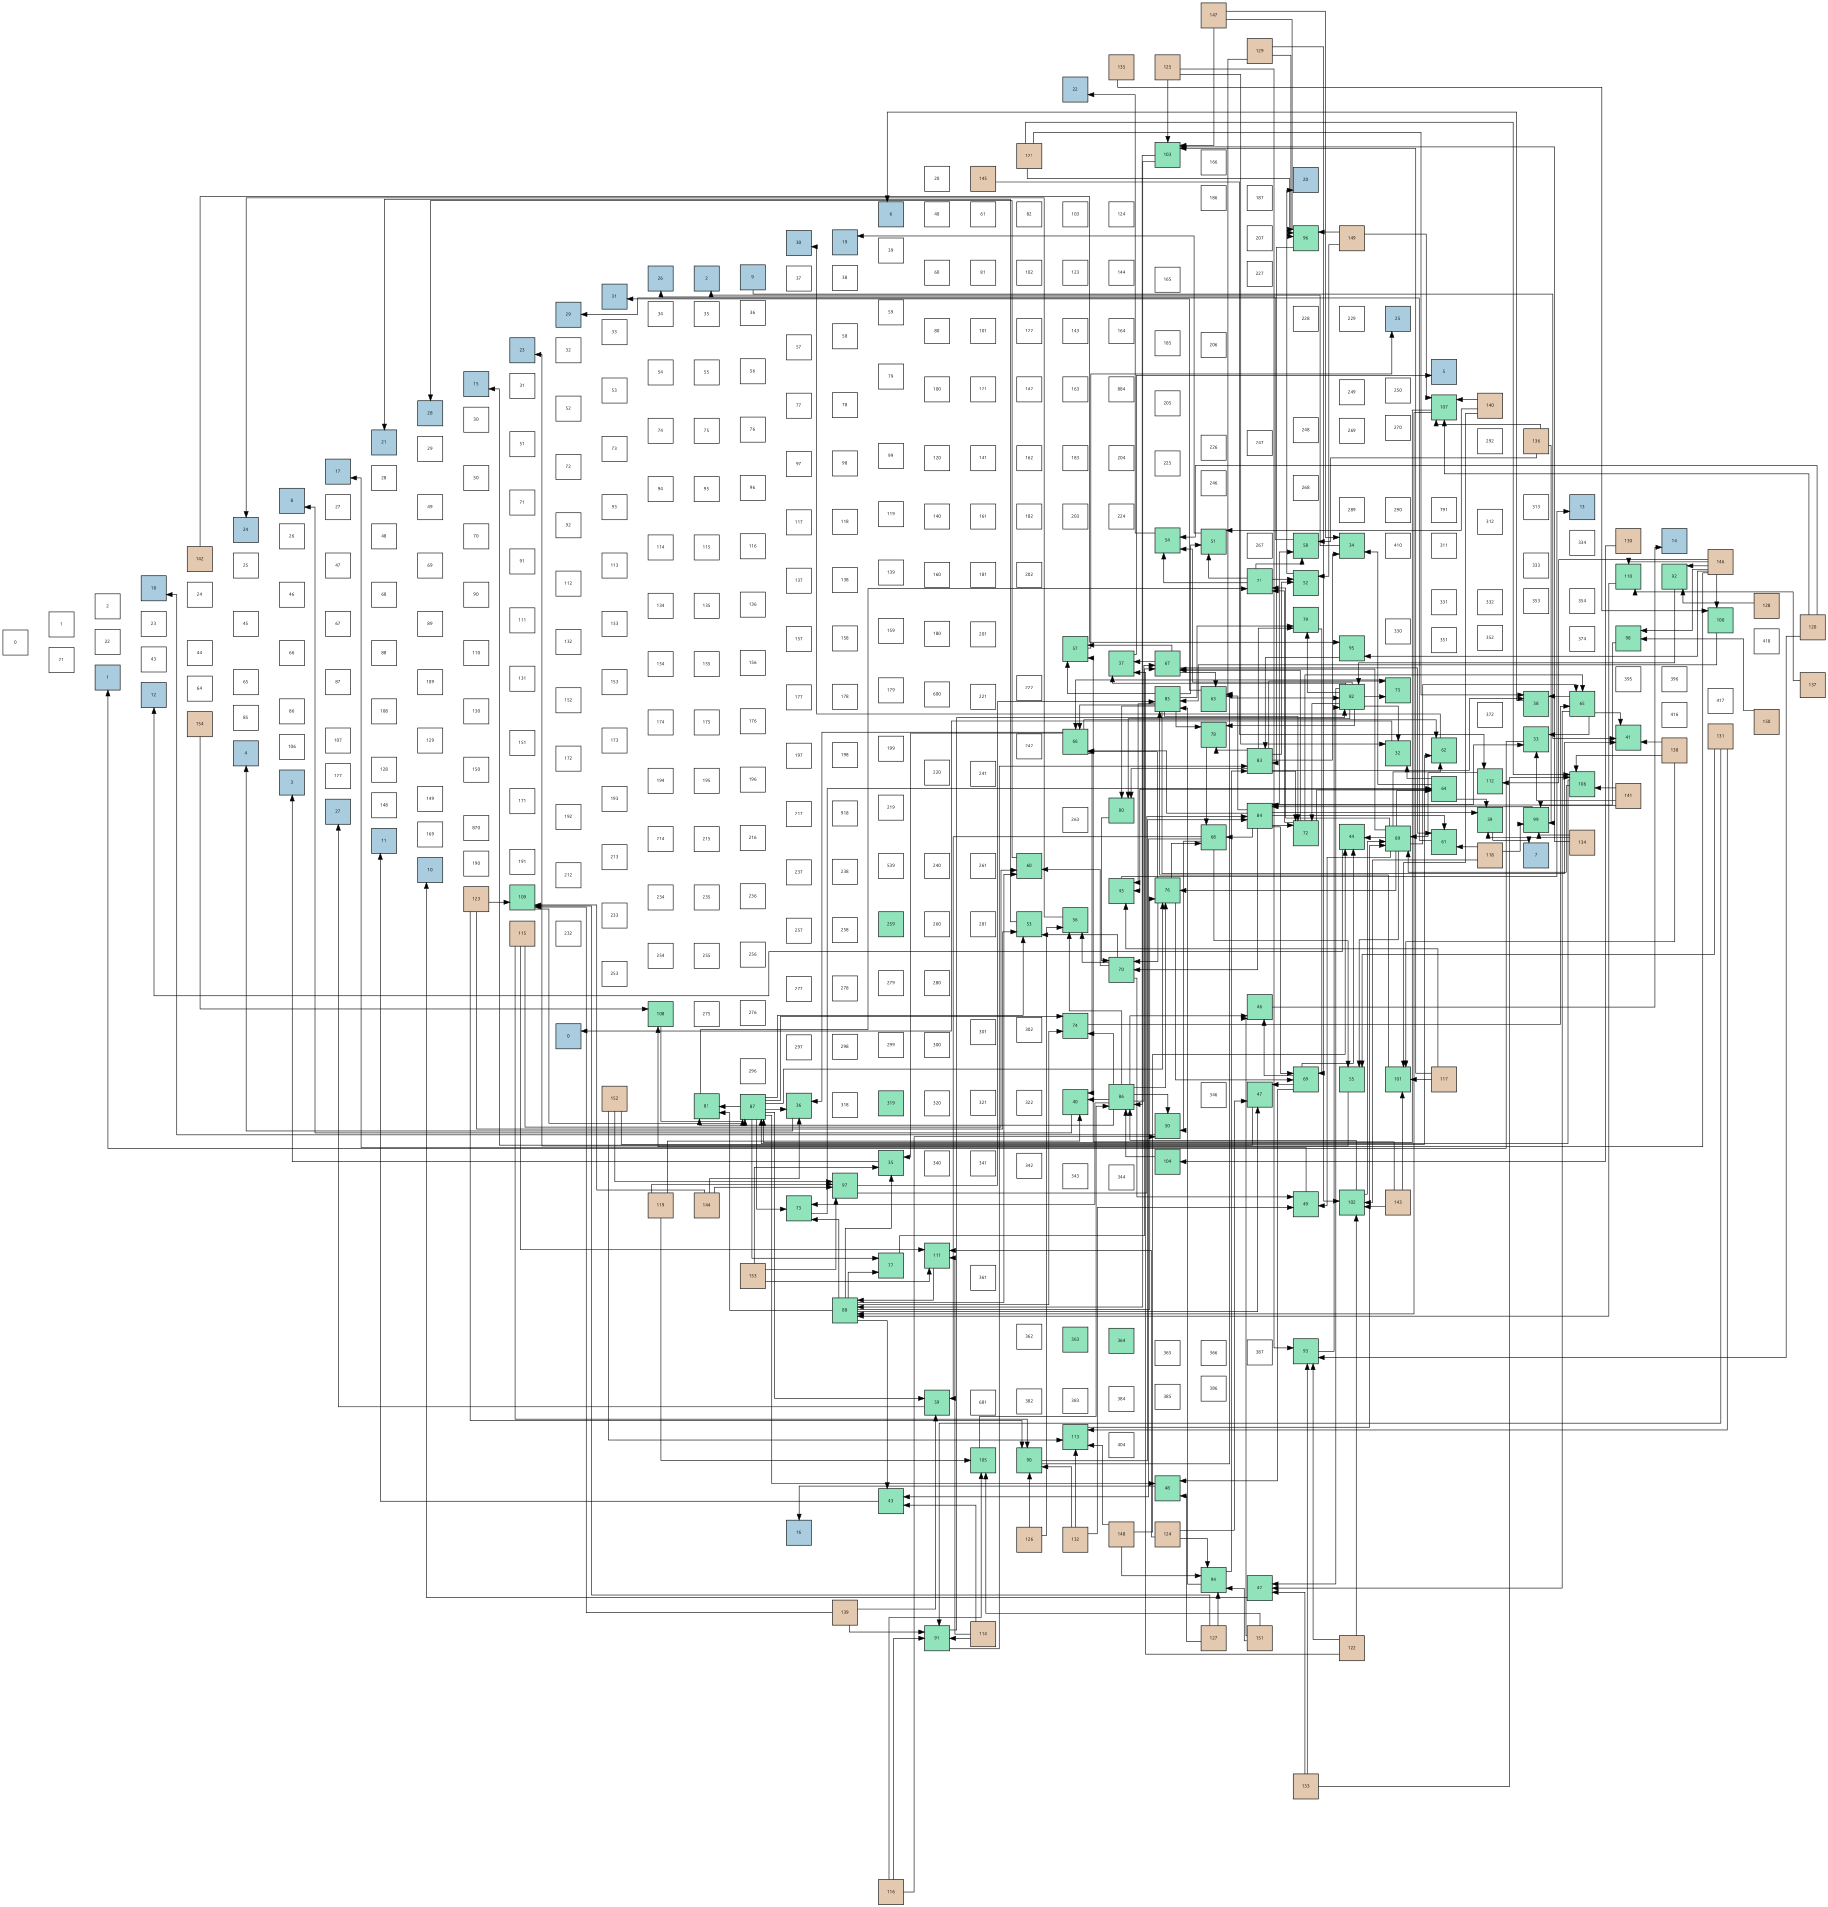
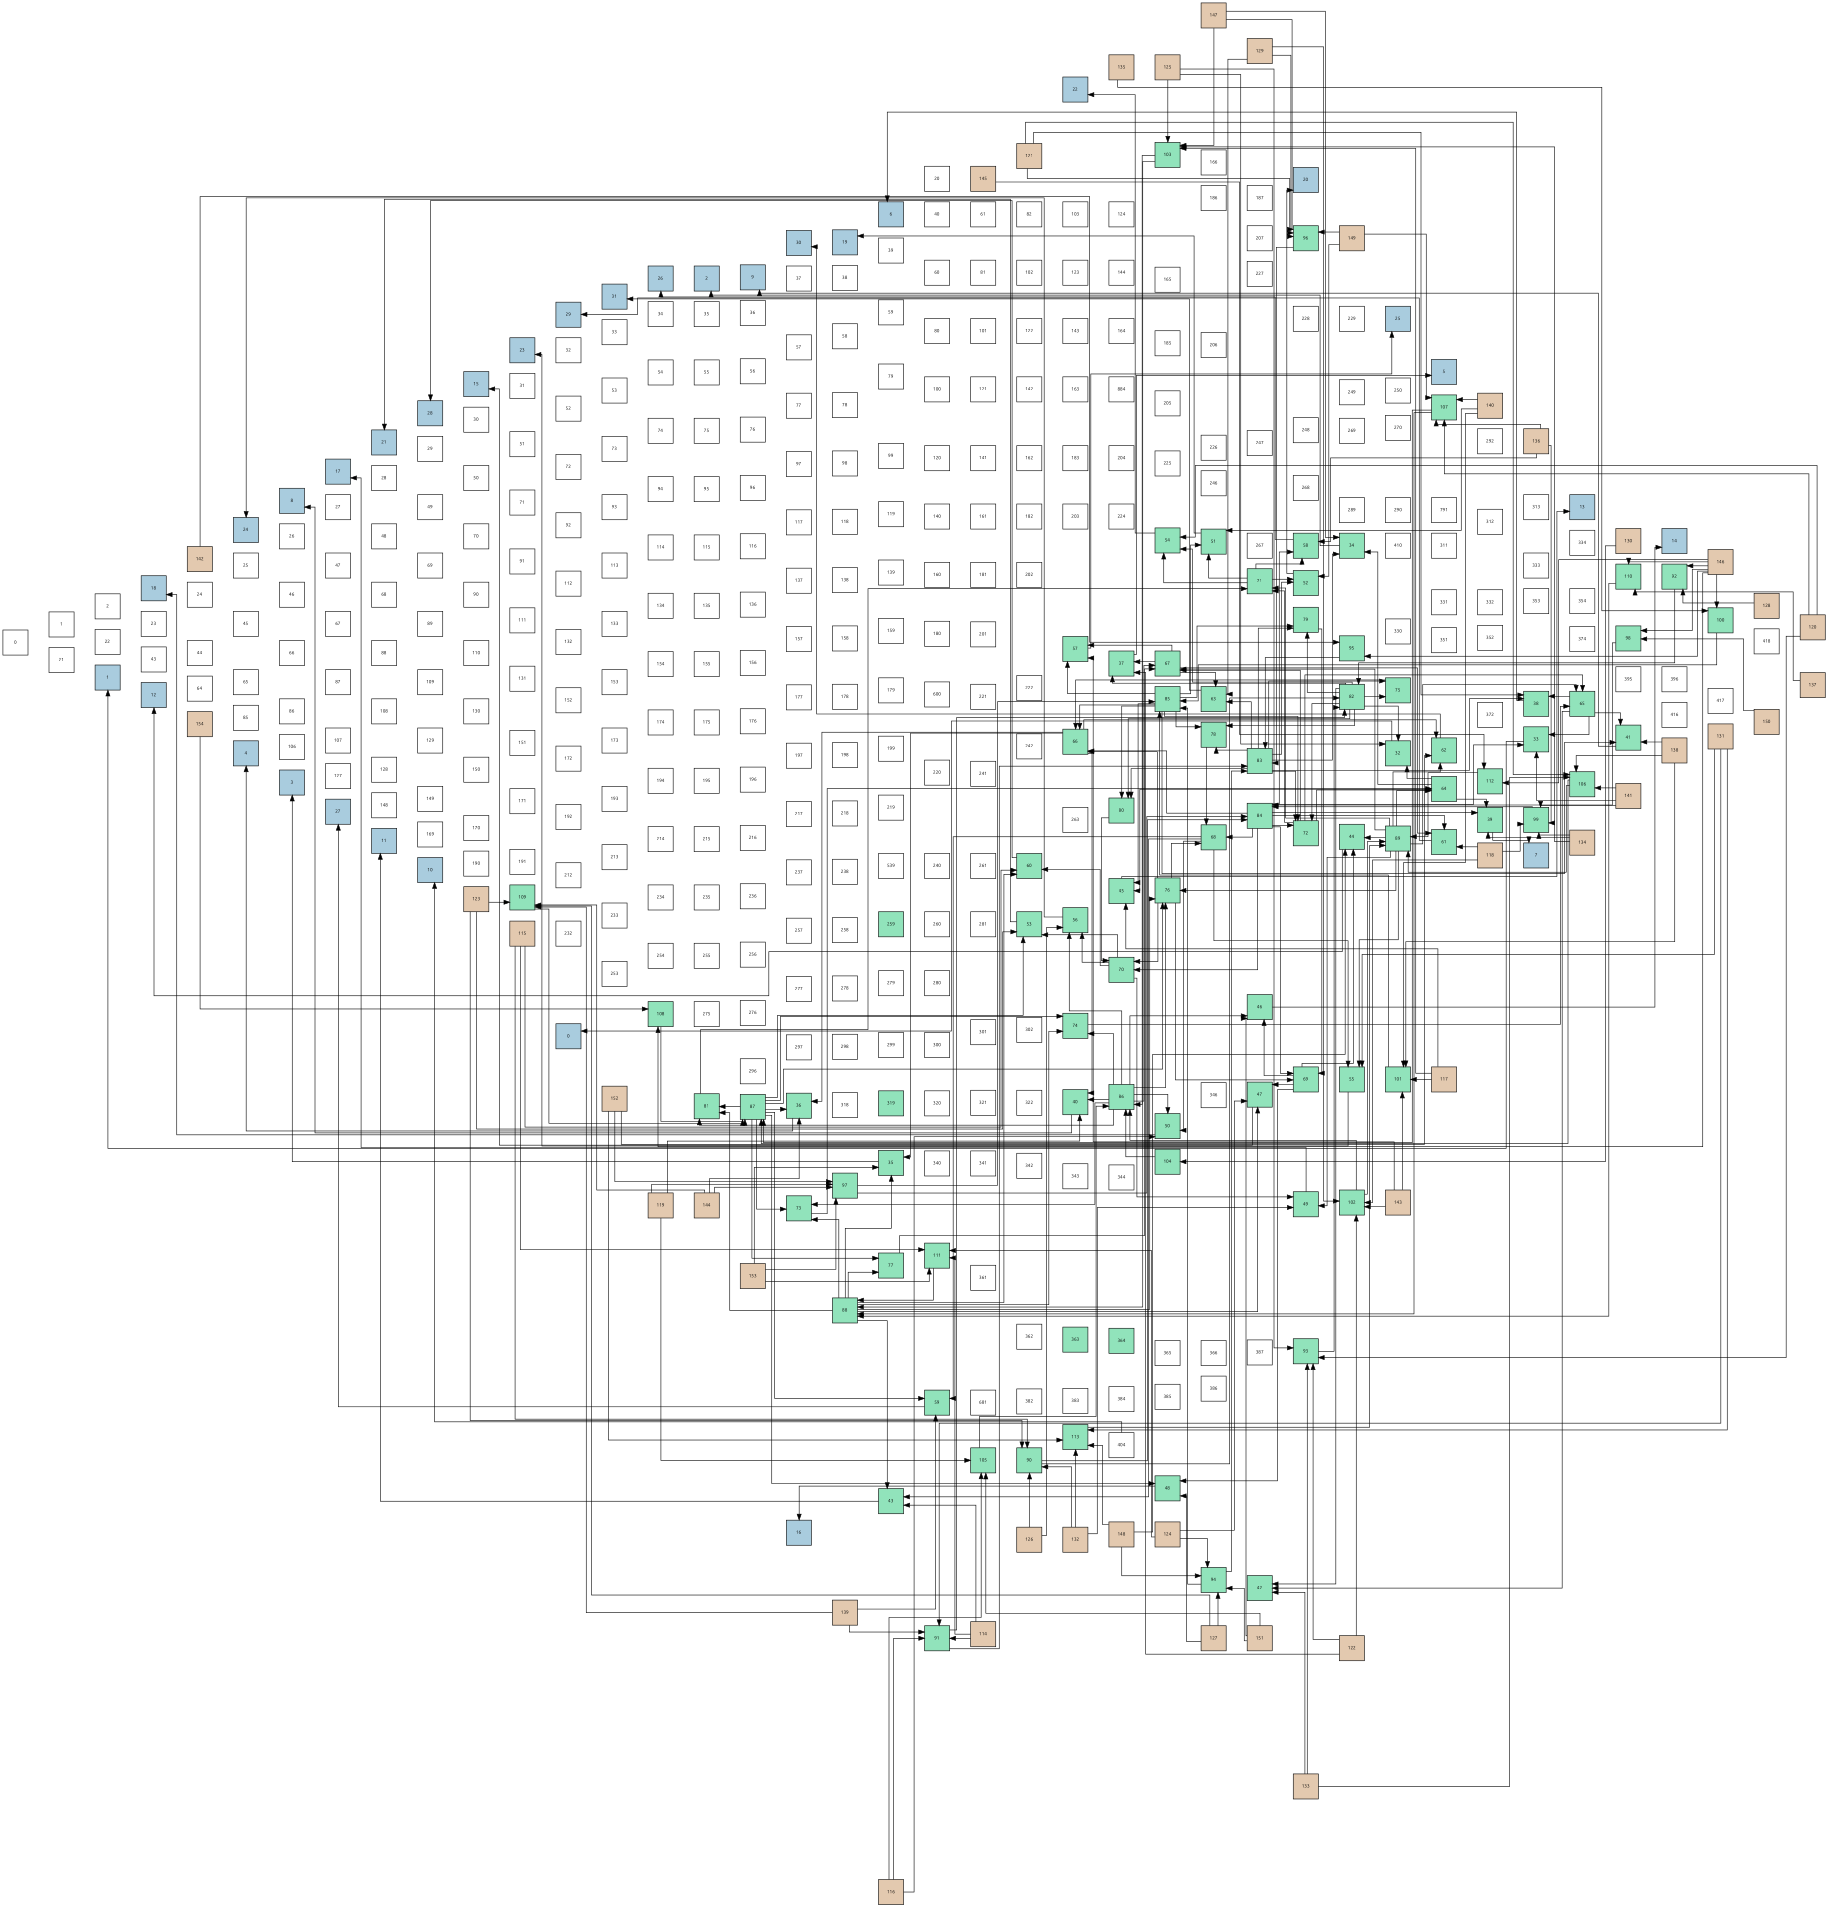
edge "9" -> "41": reversed
edge "84" -> "63": now "83" -> "63"
node "918": label "918" -> "218"
node "870": label "870" -> "170"
edge "42" -> "10": now "404" -> "10"
